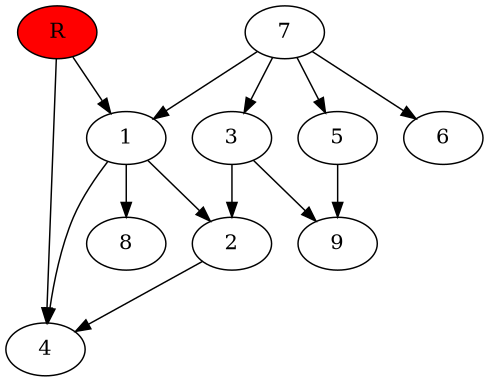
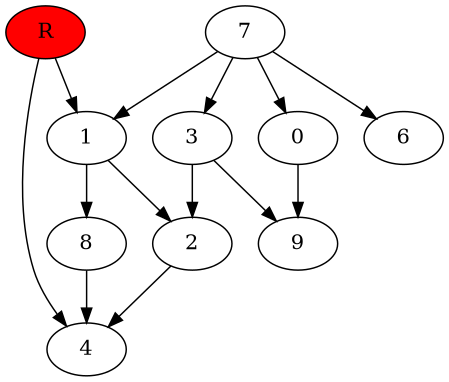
node "5": label "5" -> "0"
edge "1" -> "4": now "8" -> "4"
